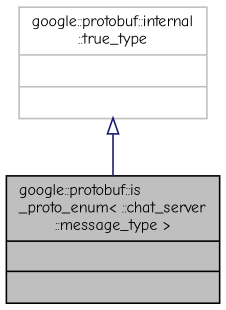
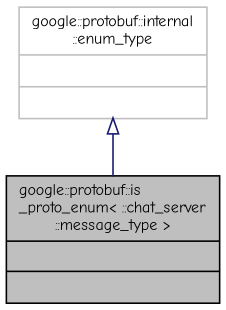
node "google::protobuf::internal": text "::true_type" -> "::enum_type"
